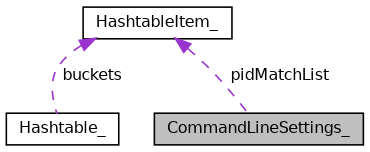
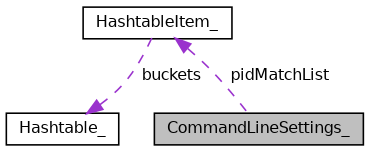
edge "Hashtable_" -> "HashtableItem_": reversed
